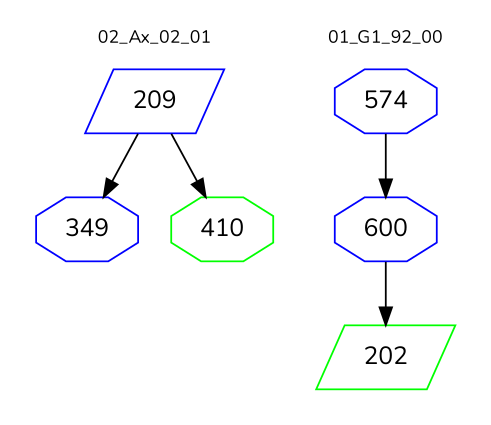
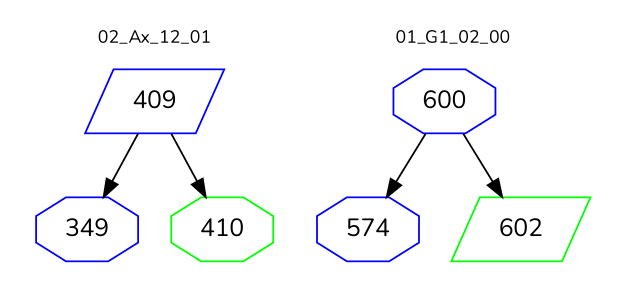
cluster "02_Ax_02_01": label "02_Ax_02_01" -> "02_Ax_12_01"
cluster "01_G1_92_00": label "01_G1_92_00" -> "01_G1_02_00"
node "209": label "209" -> "409"
edge "574" -> "600": reversed
node "202": label "202" -> "602"
